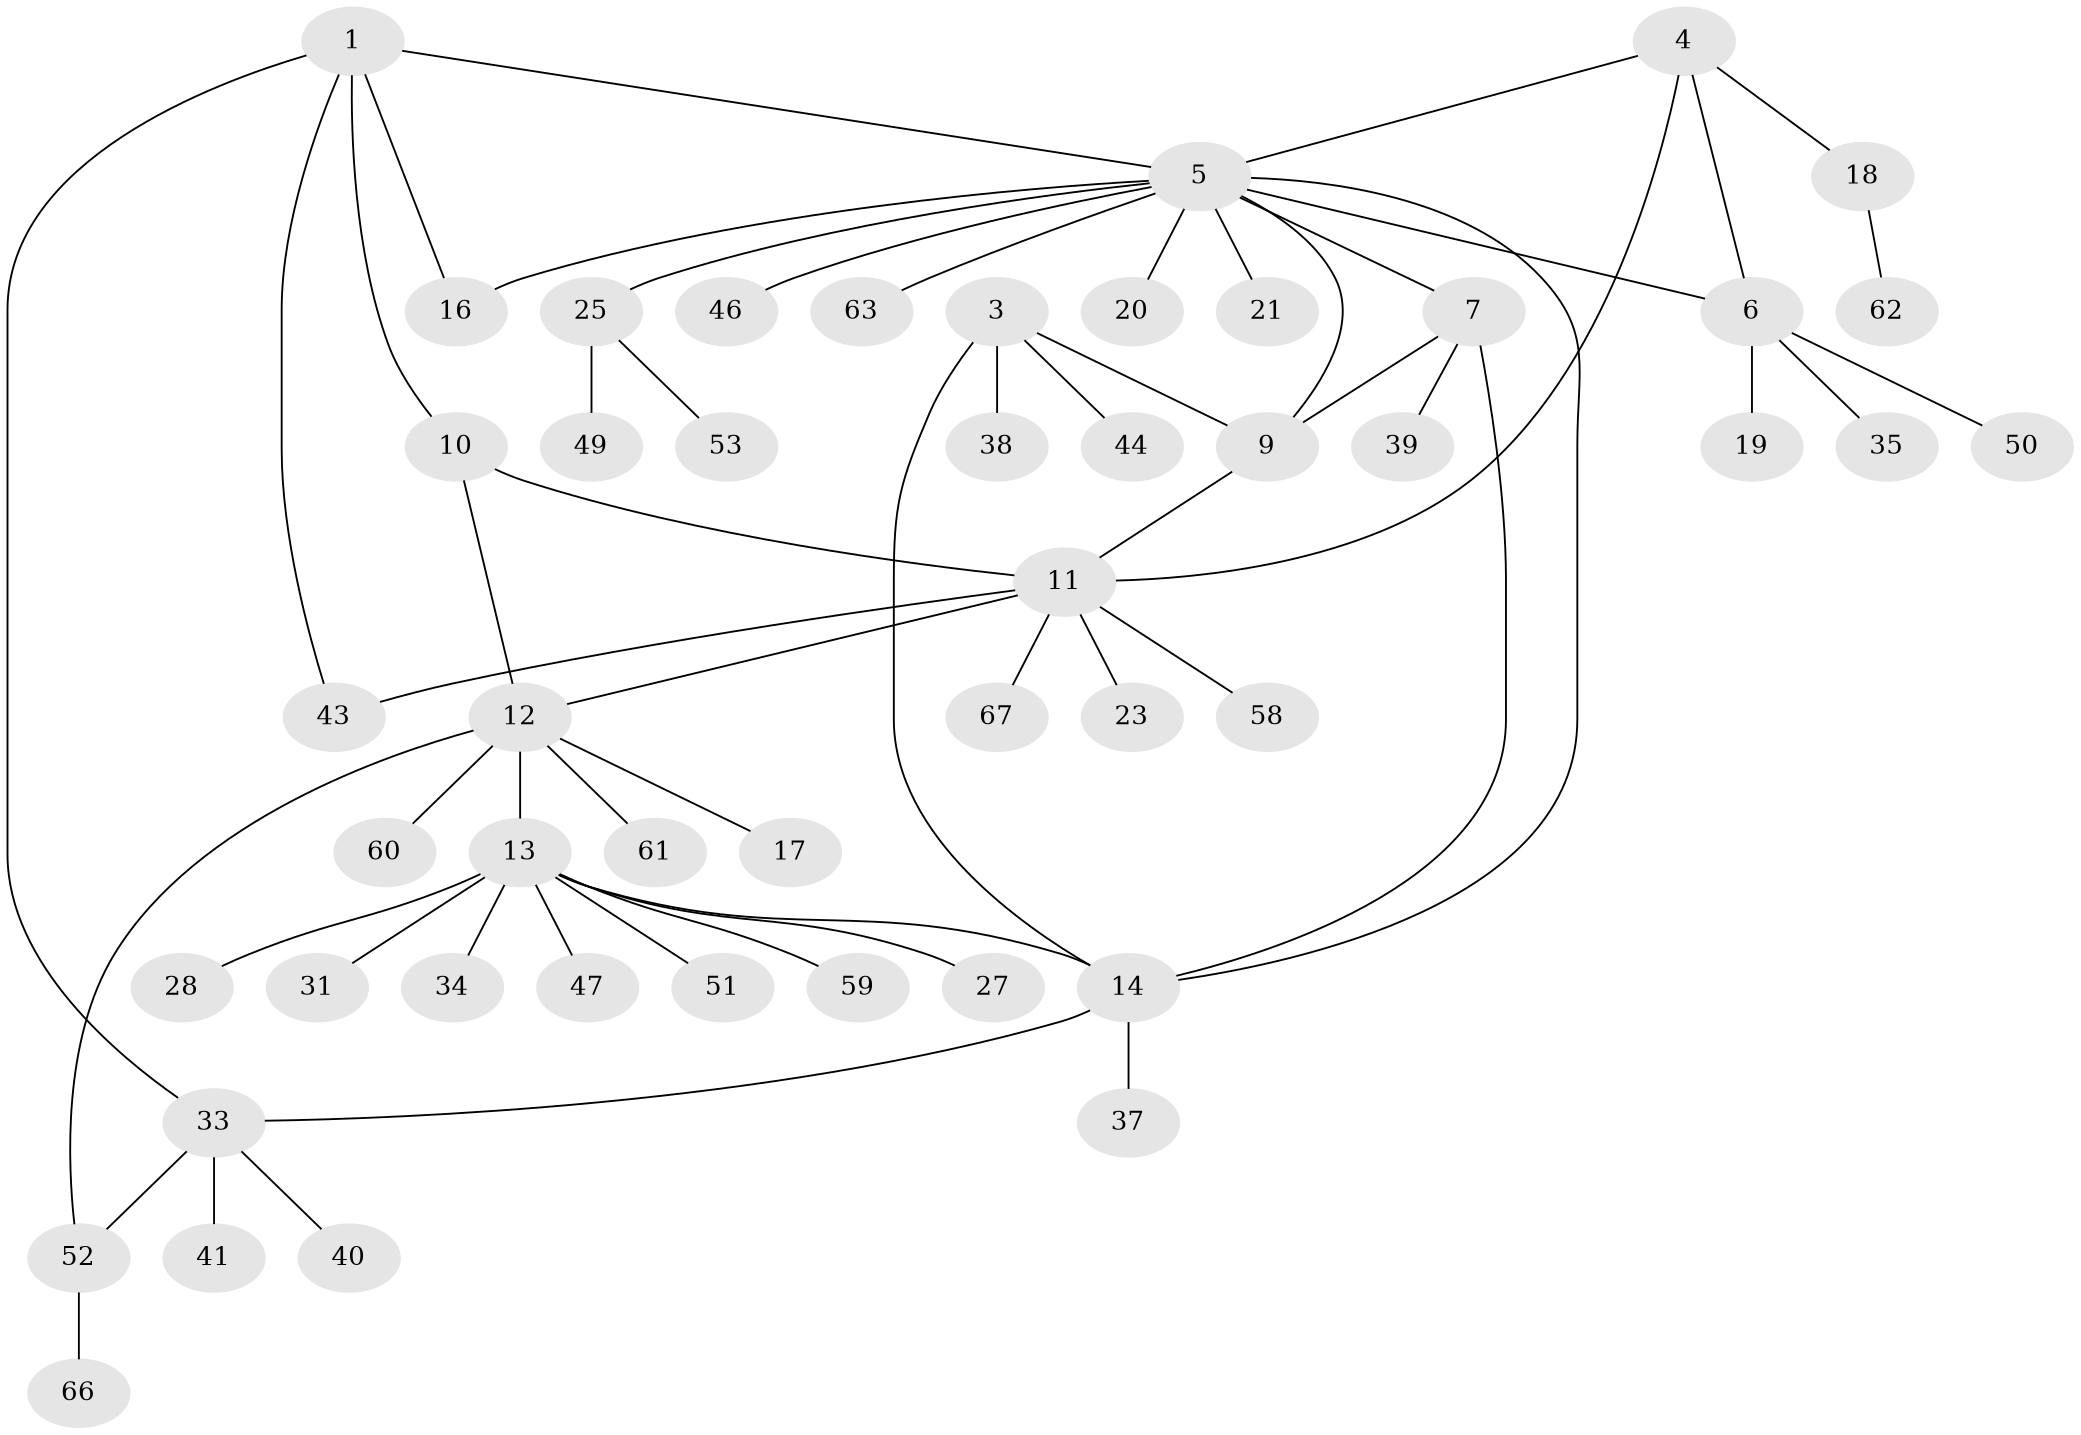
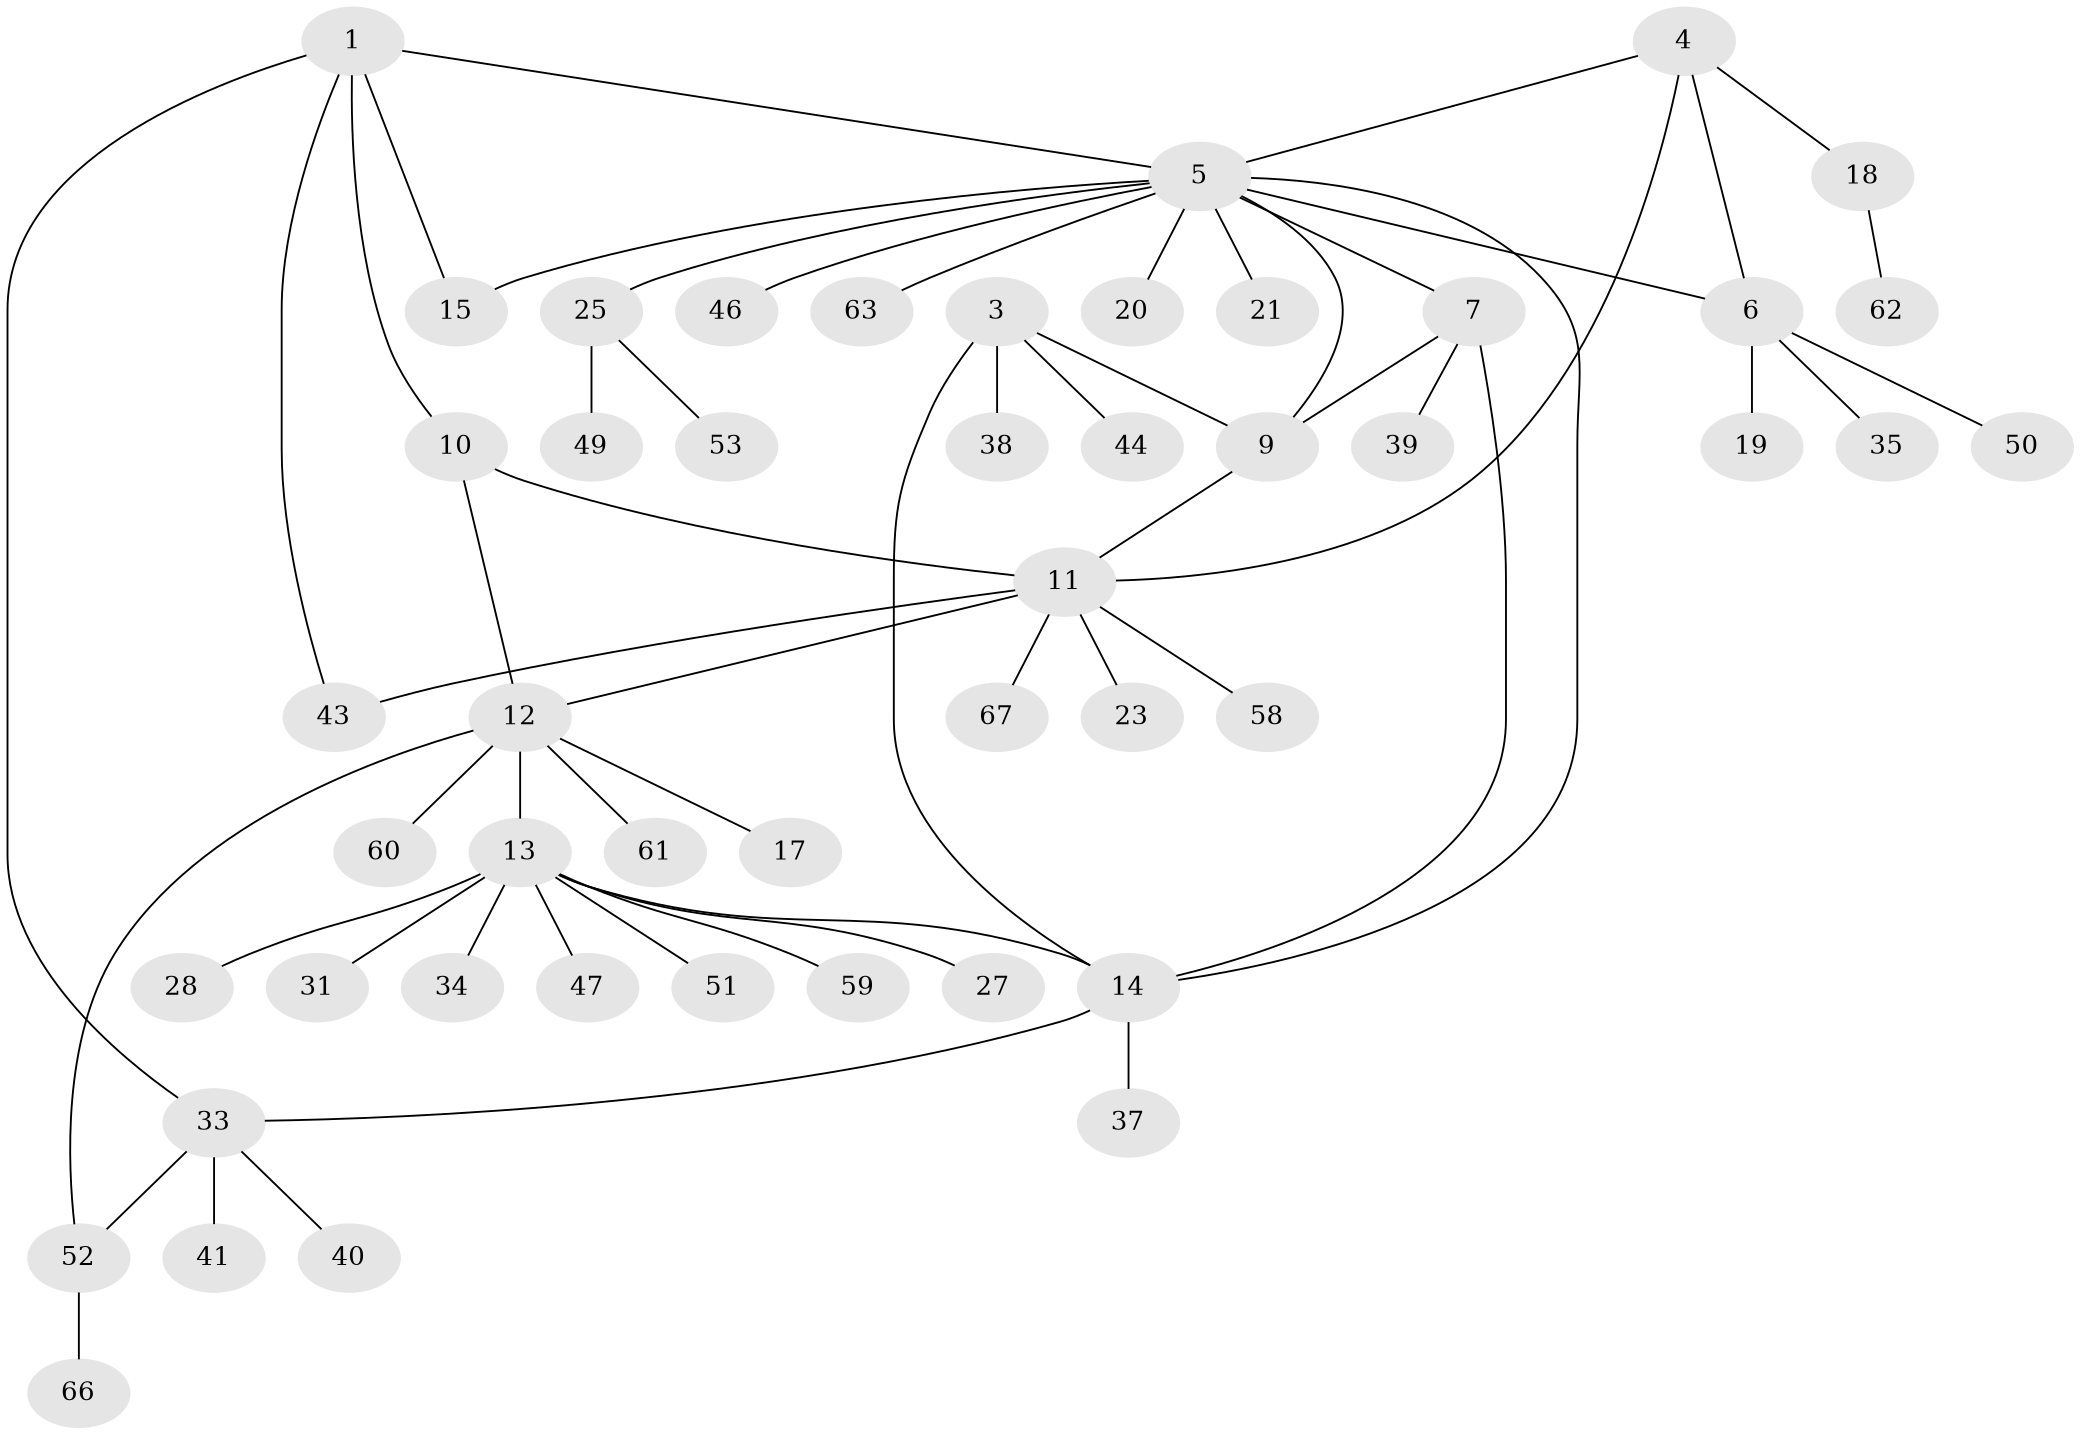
node "16": label "16" -> "15"
